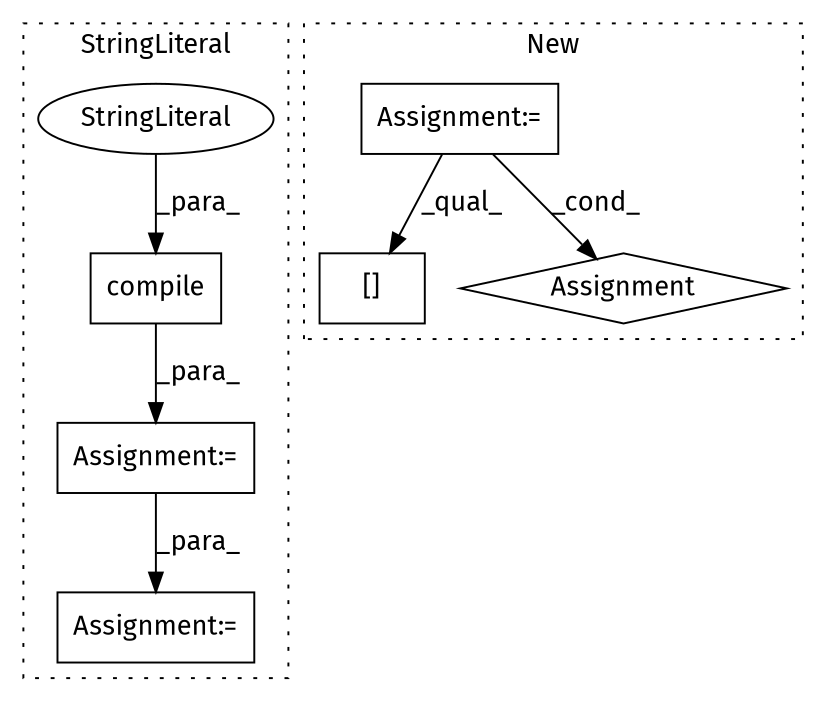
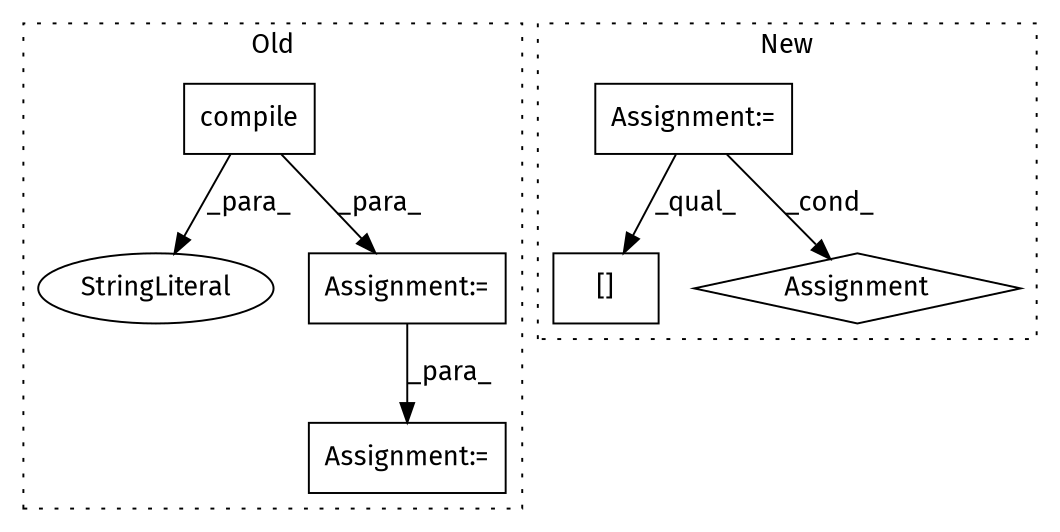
cluster "StringLiteral": label "StringLiteral" -> "Old"
edge "StringLiteral" -> "compile": reversed
